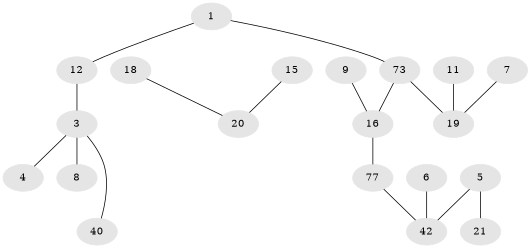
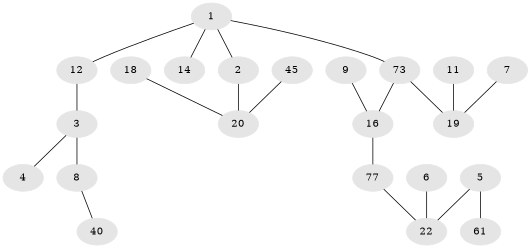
node "14": added
node "2": added
node "15": label "15" -> "45"
edge "3" -- "40": now "8" -- "40"
node "42": label "42" -> "22"
node "21": label "21" -> "61"
